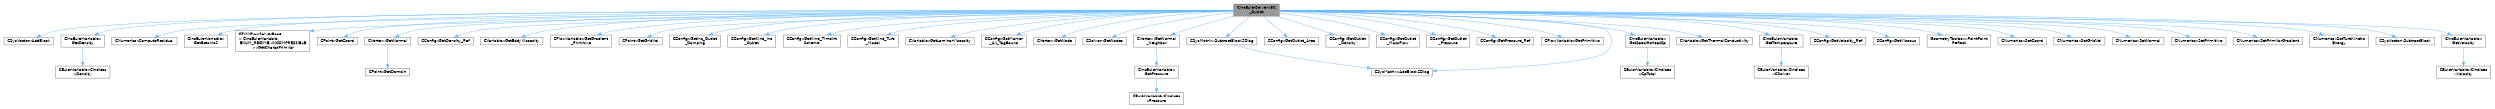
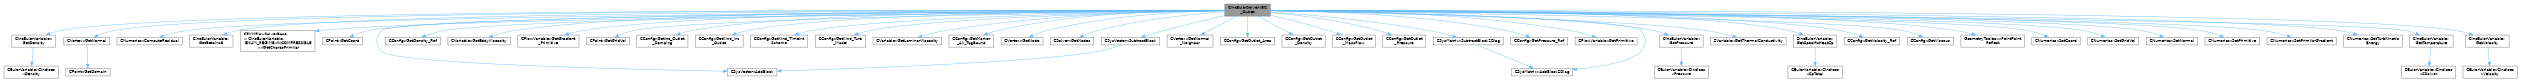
node "CIncEulerVariable:: GetBetaInc2": label "CIncEulerVariable:: GetBetaInc2" -> "CIncEulerVariable:: GetBetaInc8"
edge "CVertex::GetNormal _Neighbor" -> "CIncEulerVariable:: GetPressure": now "CIncEulerSolver::BC _Outlet" -> "CIncEulerVariable:: GetPressure"
edge "CSysVector::SubtractBlock" -> "CSysVector::AddBlock": added
